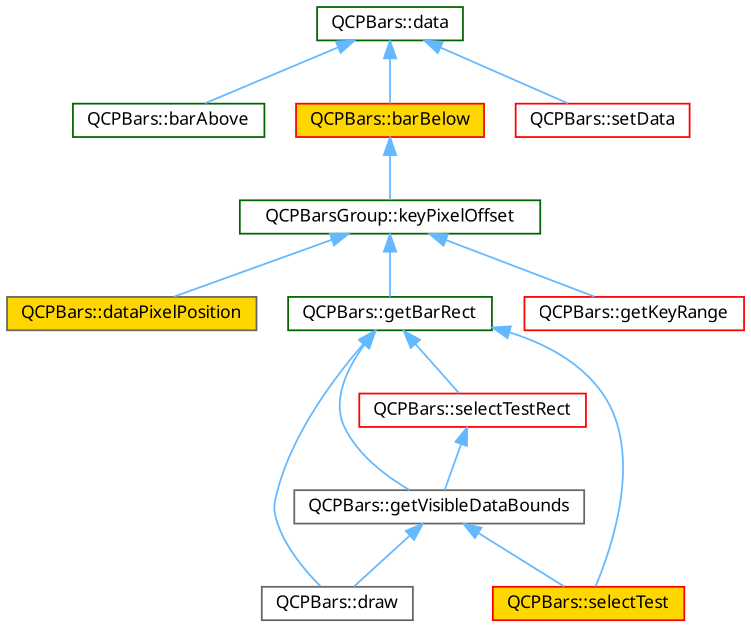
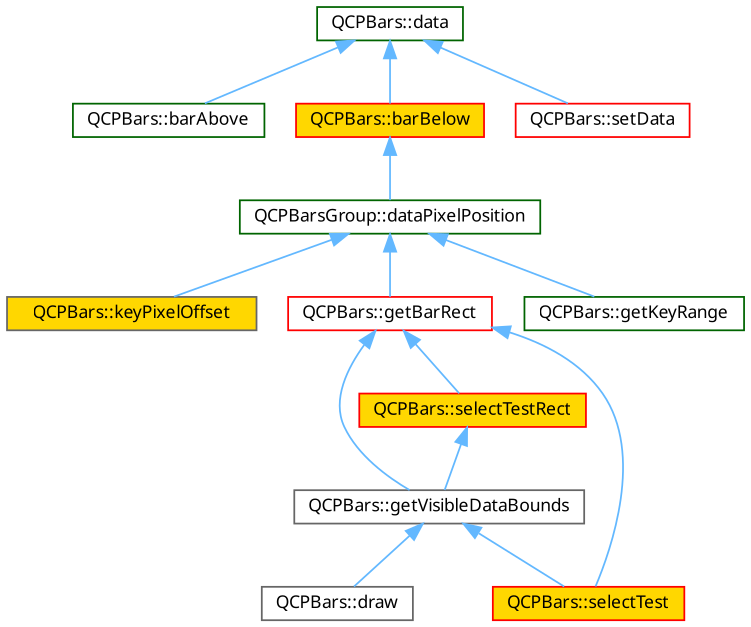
node "QCPBarsGroup::keyPixelOffset": label "QCPBarsGroup::keyPixelOffset" -> "QCPBarsGroup::dataPixelPosition"
node "QCPBars::dataPixelPosition": label "QCPBars::dataPixelPosition" -> "QCPBars::keyPixelOffset"
node "QCPBars::getBarRect": color darkgreen -> red
node "QCPBars::getKeyRange": color red -> darkgreen
node "QCPBars::selectTestRect": fillcolor white -> gold
edge "QCPBars::draw" -> "QCPBars::getBarRect": removed
